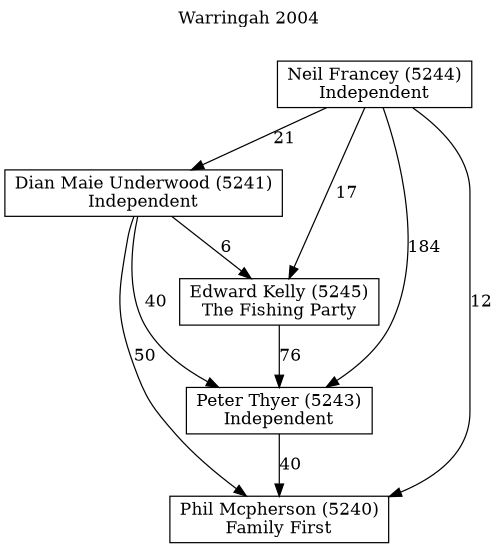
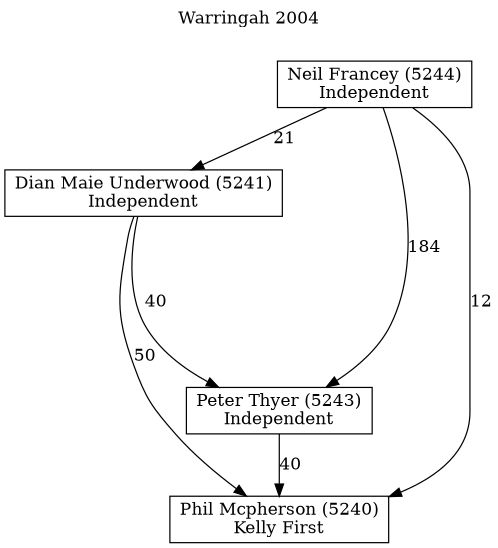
node "Edward Kelly (5245) The Fishing Party": removed
node "Phil Mcpherson (5240) Family First": label "Phil Mcpherson (5240) Family First" -> "Phil Mcpherson (5240) Kelly First"
